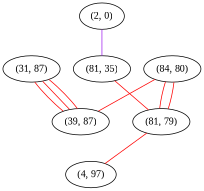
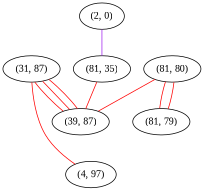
node "(84, 80)": label "(84, 80)" -> "(81, 80)"
edge "(81, 35)" -- "(81, 79)": now "(81, 35)" -- "(39, 87)"
edge "(81, 79)" -- "(4, 97)": now "(31, 87)" -- "(4, 97)"
